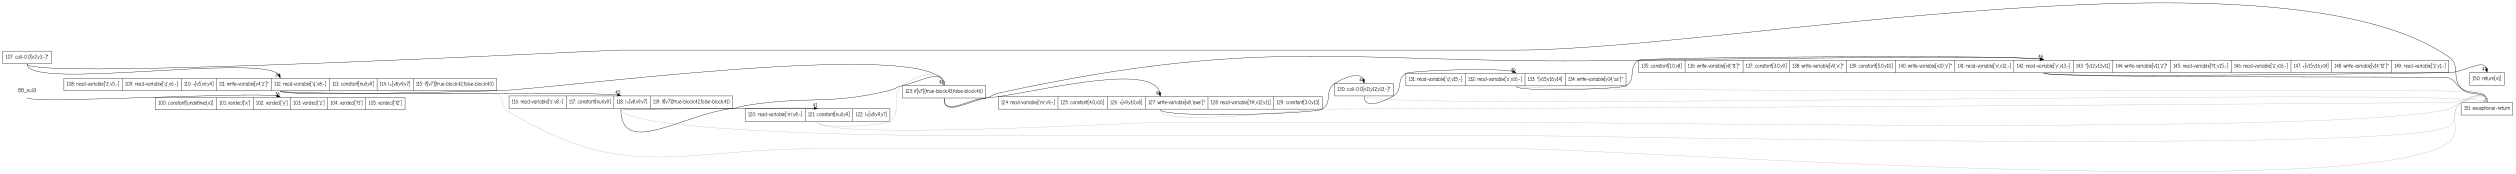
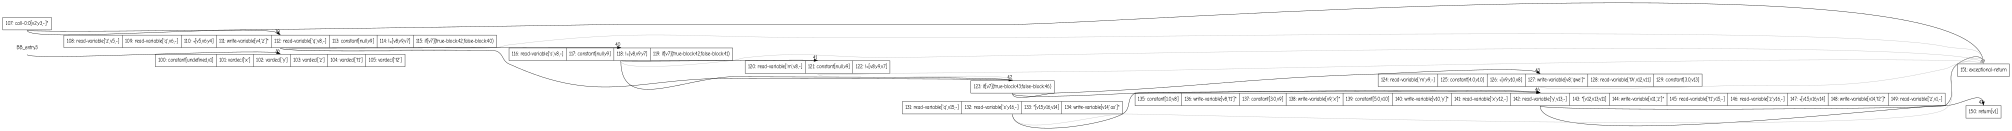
node "130: call-0:0[v11,v12,v13,-]*": removed
node "BB_null3": label "BB_null3" -> "BB_entry3"
